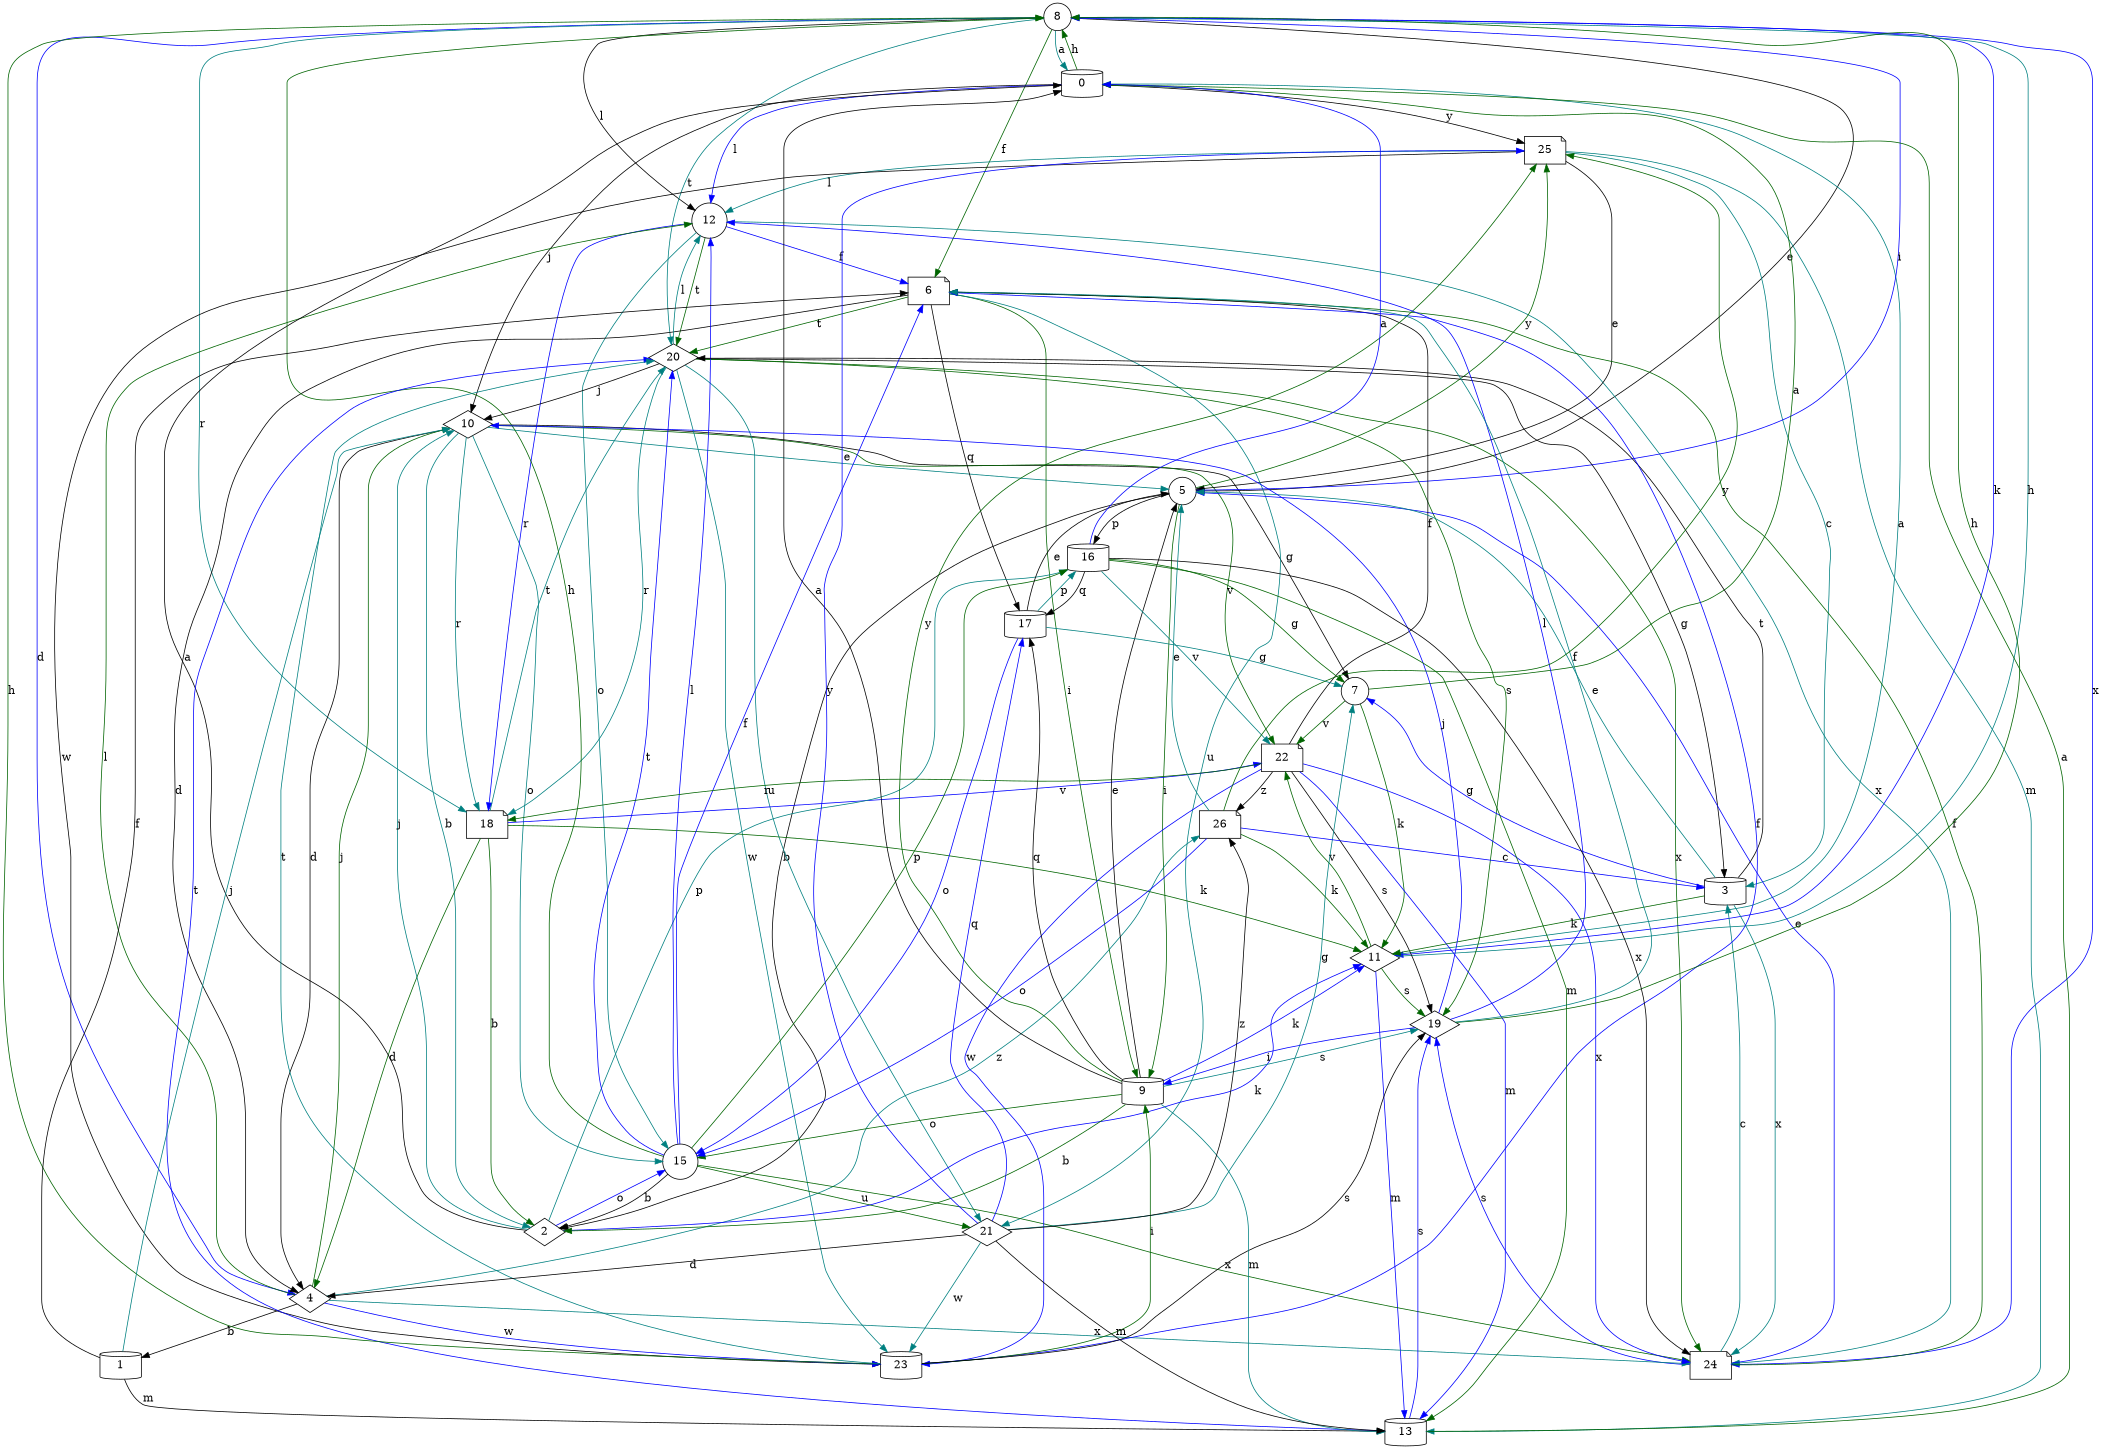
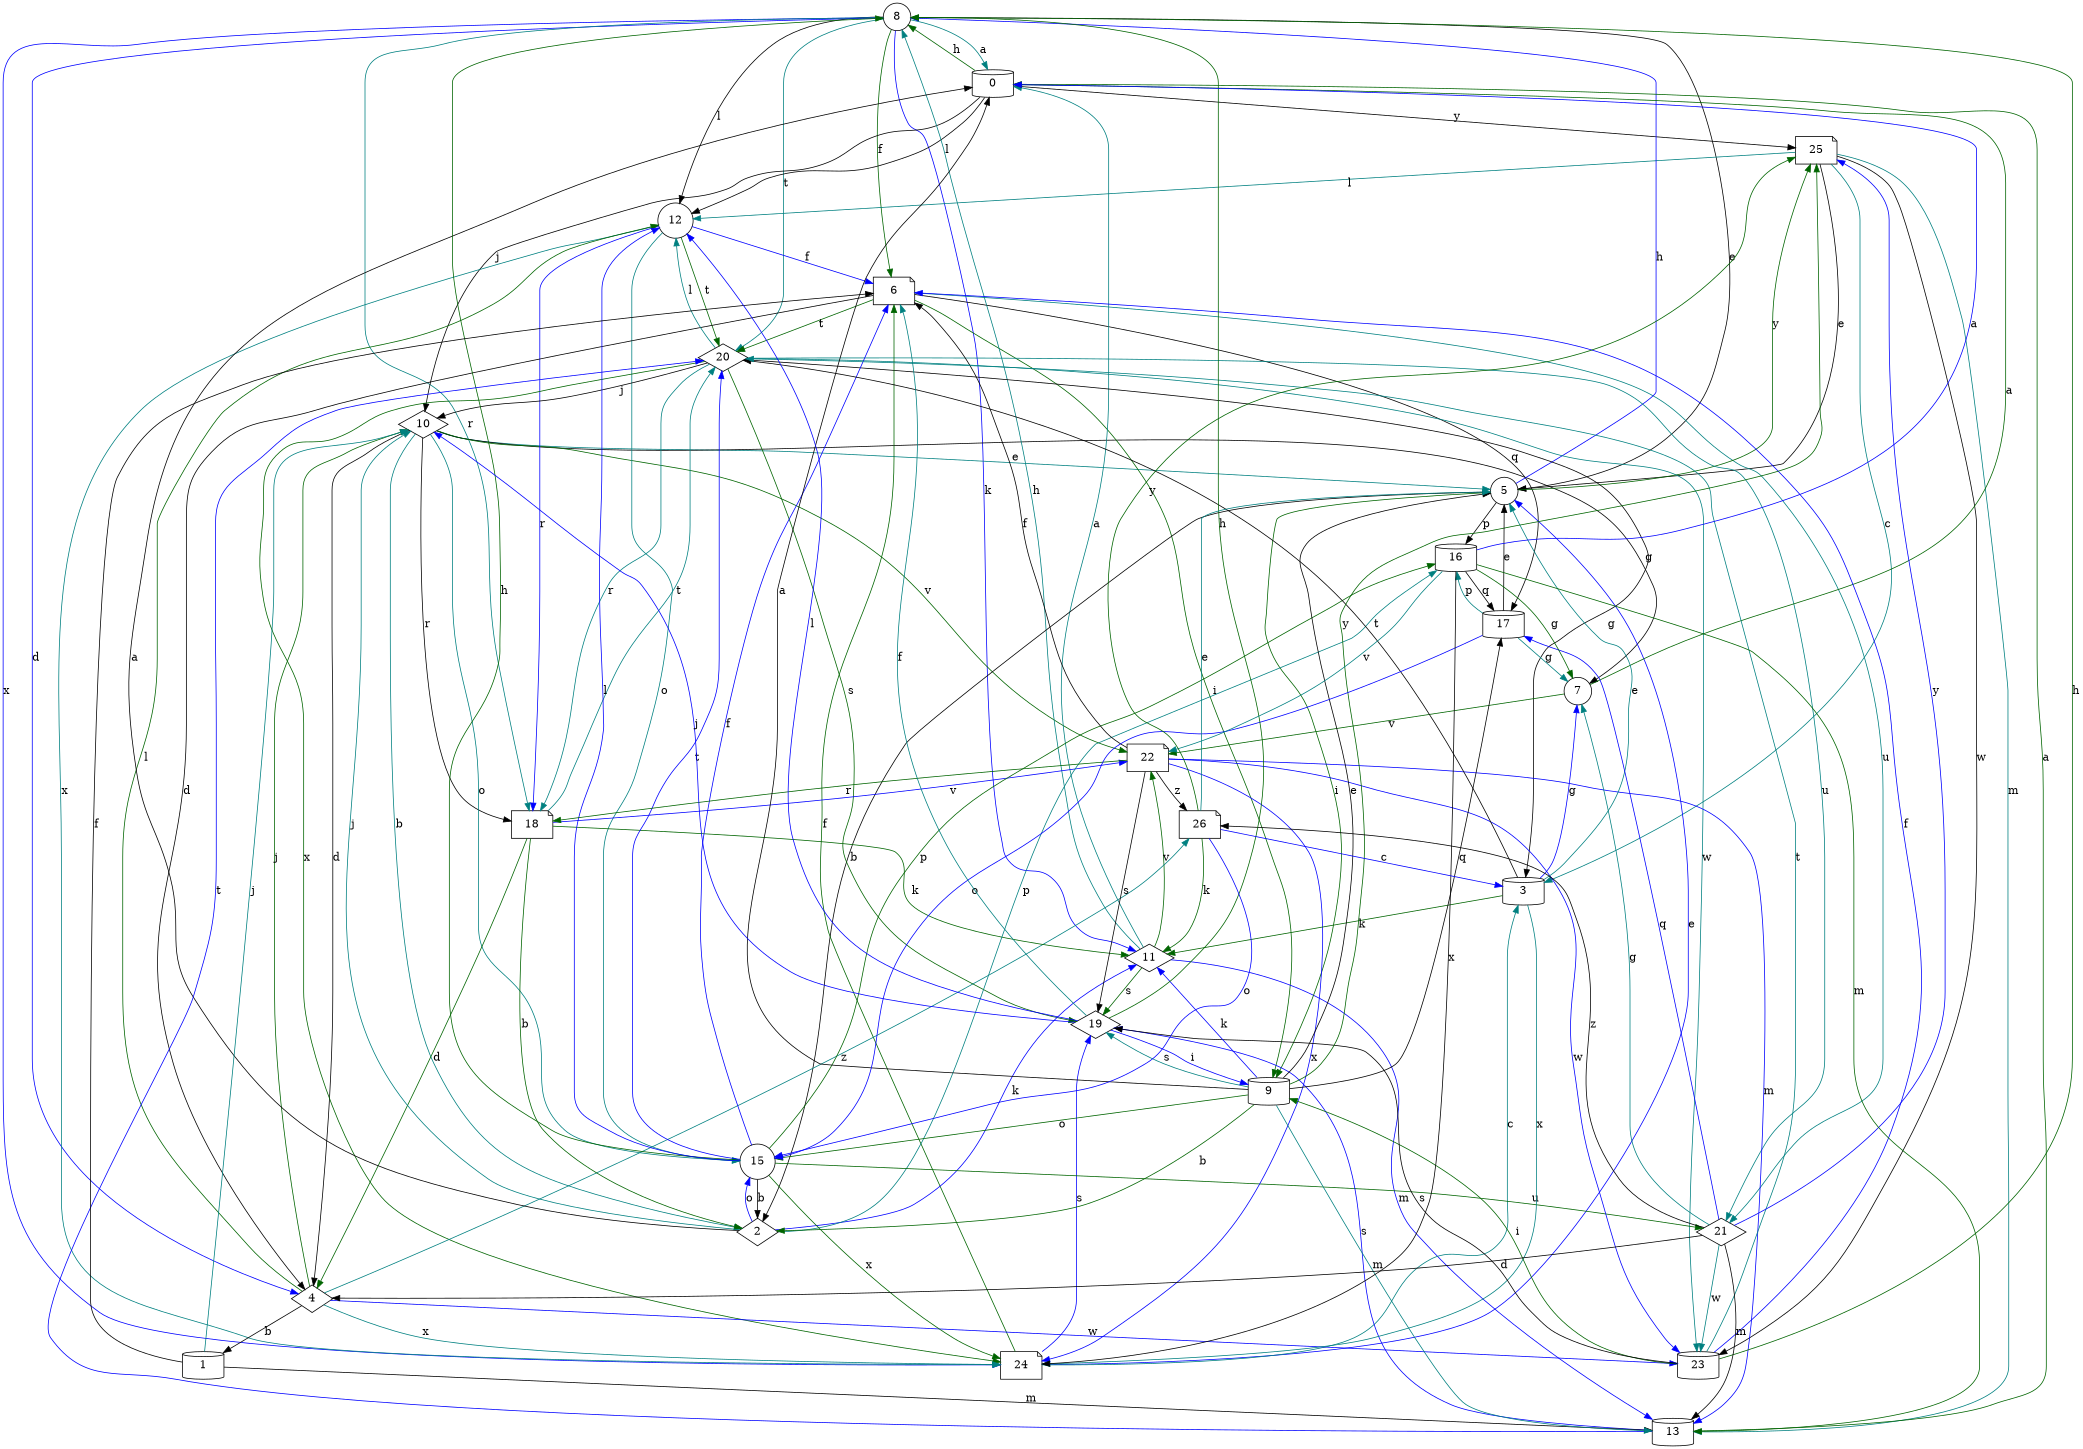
edge "0" -> "12": color blue -> black
edge "5" -> "8": label "i" -> "h"
edge "10" -> "18": color teal -> black
edge "7" -> "11": removed, label "k"
